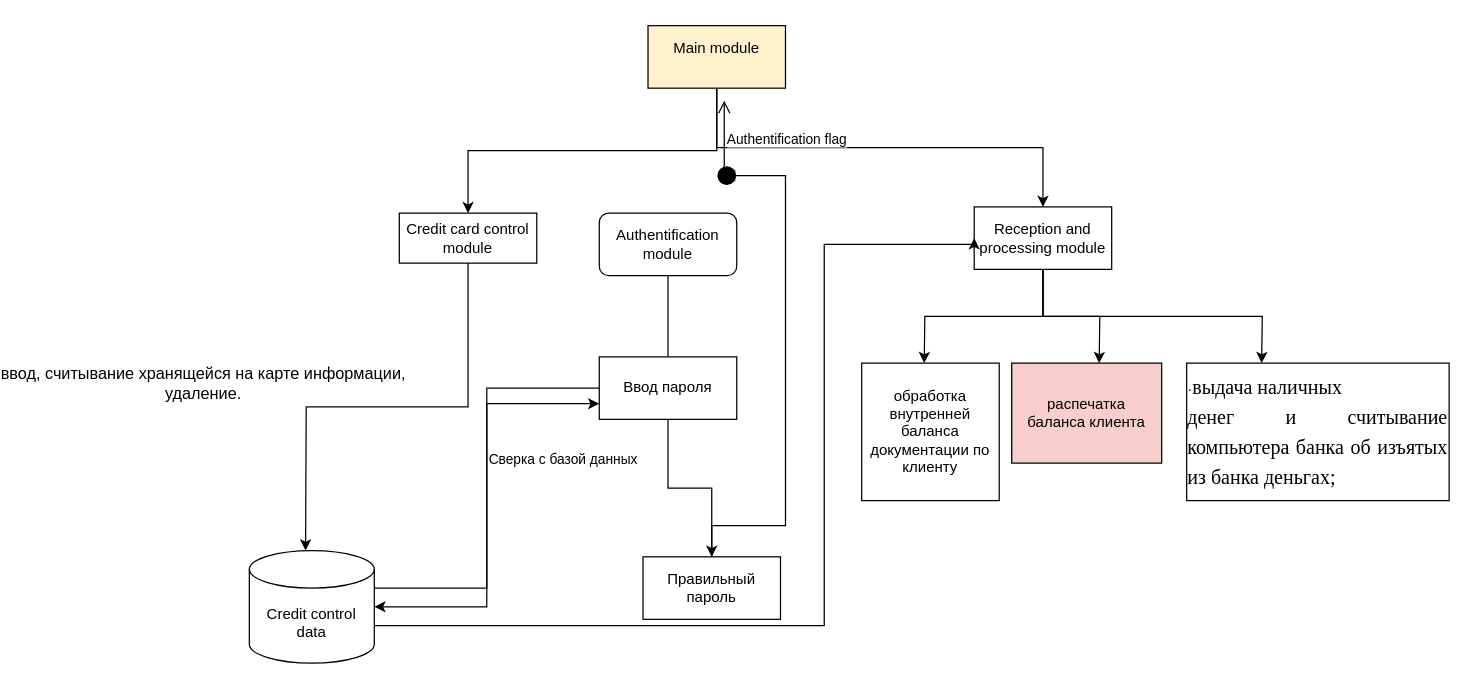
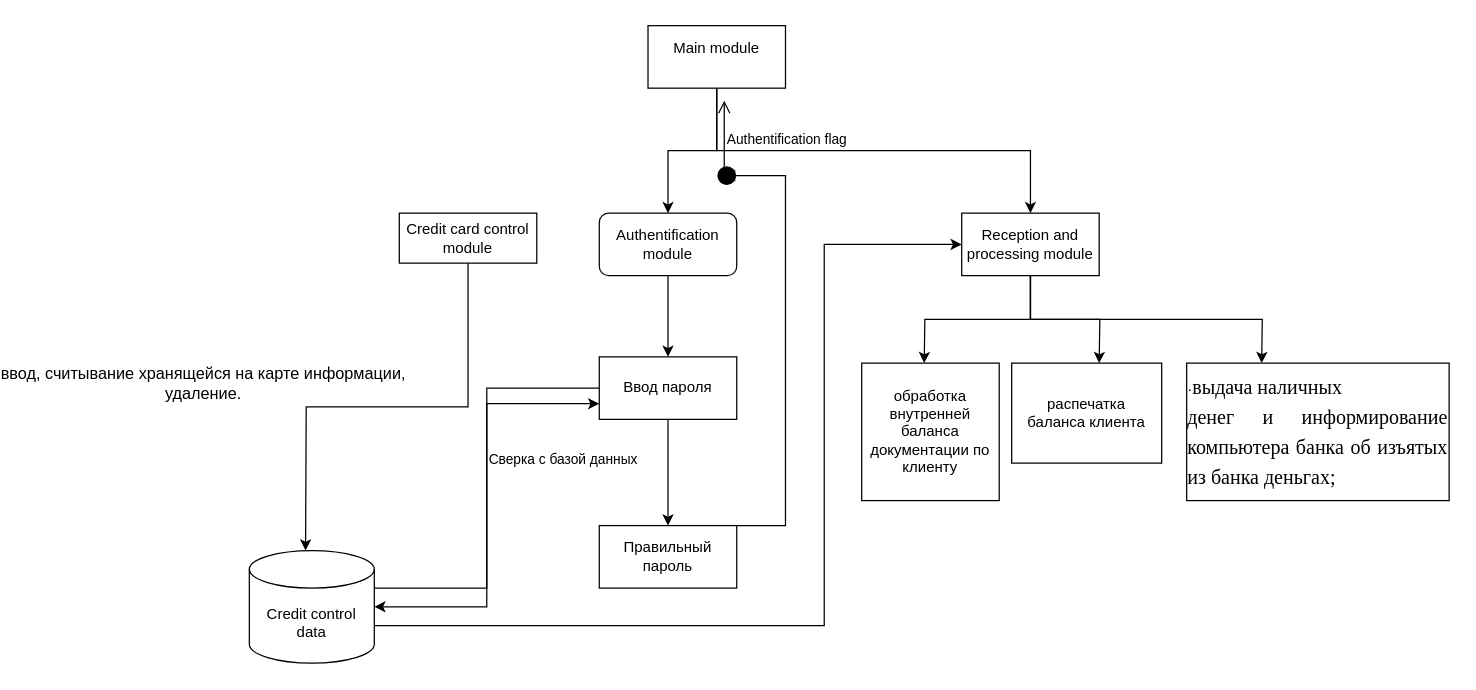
node "Main module": fillcolor #fff2cc -> #ffffff
edge "Main module" -> "Credit card control module": removed
edge "Main module" -> "Authentification module": added
node "Reception and processing module": moved (1043, 238) -> (1031, 244)
edge "Authentification module" -- "Ввод пароля": arrowhead none -> classic
node "распечатка баланса клиента": fillcolor #f8cecc -> #ffffff
node "·выдача наличных денег и считывание компьютера банка об изъятых из банка деньгах;": label "·выдача наличных денег и считывание компьютера банка об изъятых из банка деньгах;" -> "·выдача наличных денег и информирование компьютера банка об изъятых из банка деньгах;"
node "Правильный пароль": moved (712, 588) -> (668, 557)
